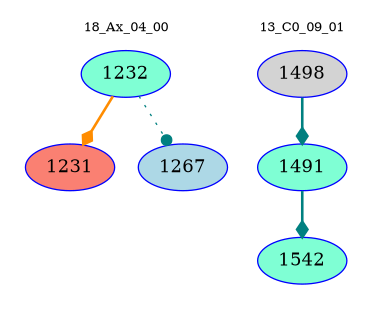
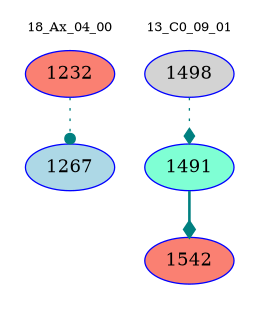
node "1232": fillcolor aquamarine -> salmon
edge "1498" -> "1491": style bold -> dotted
node "1231": removed
node "1542": fillcolor aquamarine -> salmon
